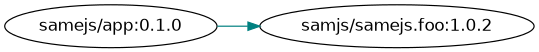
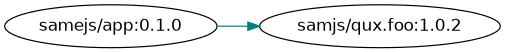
node "samjs/samejs.foo:1.0.2": label "samjs/samejs.foo:1.0.2" -> "samjs/qux.foo:1.0.2"
